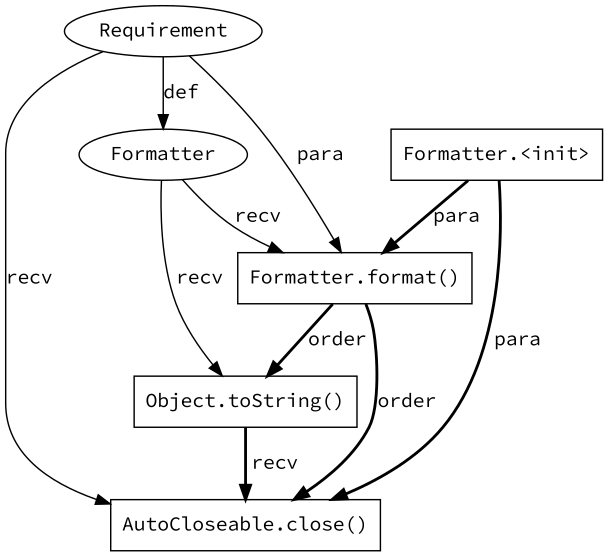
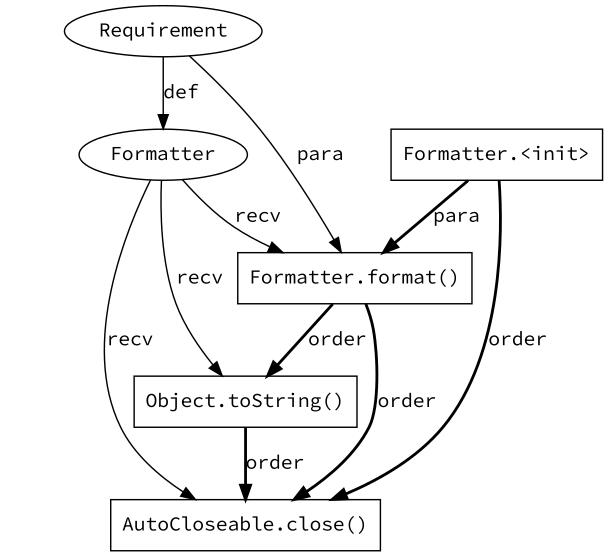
edge "Requirement" -> "AutoCloseable.close()": now "Formatter" -> "AutoCloseable.close()"
edge "Formatter.<init>" -> "AutoCloseable.close()": label "para" -> "order"
edge "Object.toString()" -> "AutoCloseable.close()": label "recv" -> "order"
